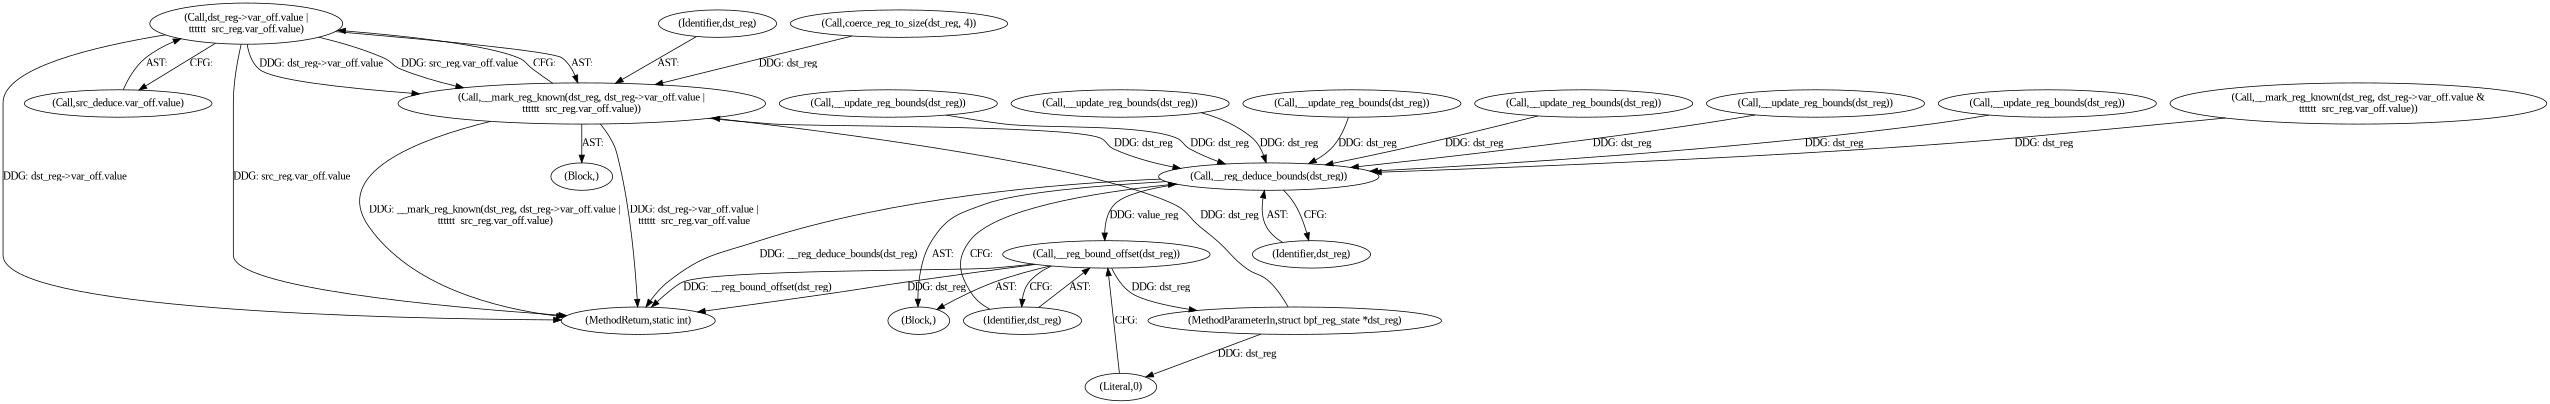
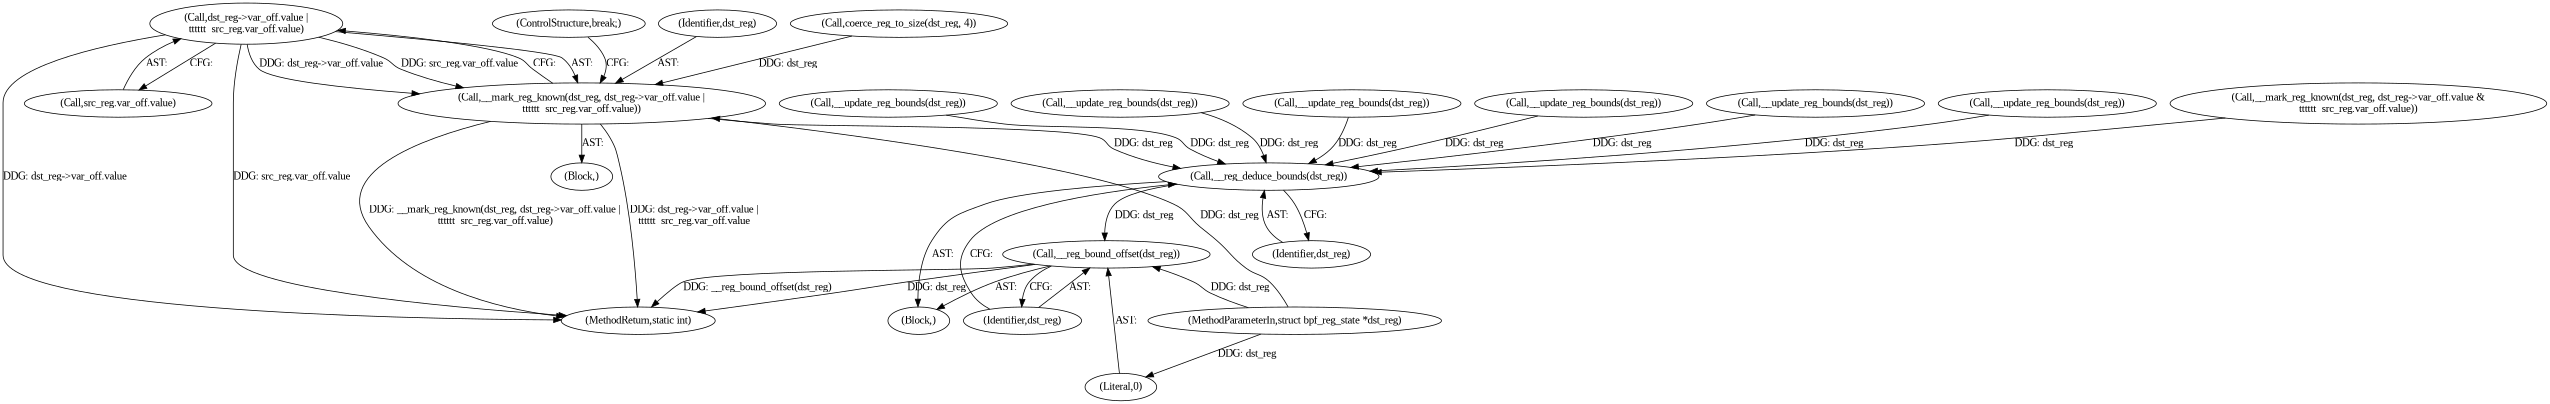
node "(ControlStructure,break;)": added
node "(Call,src_deduce.var_off.value)": label "(Call,src_deduce.var_off.value)" -> "(Call,src_reg.var_off.value)"
edge "(Call,__reg_deduce_bounds(dst_reg))" -> "(MethodReturn,static int)": removed, label "DDG: __reg_deduce_bounds(dst_reg)"
edge "(Call,__reg_deduce_bounds(dst_reg))" -> "(Call,__reg_bound_offset(dst_reg))": label "DDG: value_reg" -> "DDG: dst_reg"
edge "(Call,__reg_bound_offset(dst_reg))" -> "(MethodParameterIn,struct bpf_reg_state *dst_reg)": reversed
edge "(Literal,0)" -> "(Call,__reg_bound_offset(dst_reg))": label "CFG: " -> "AST: "
